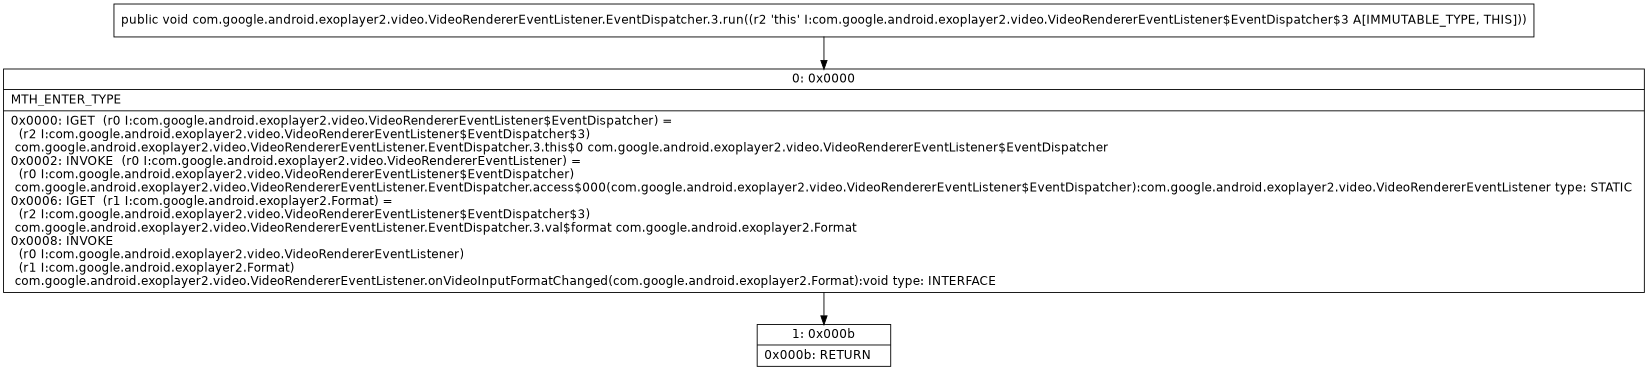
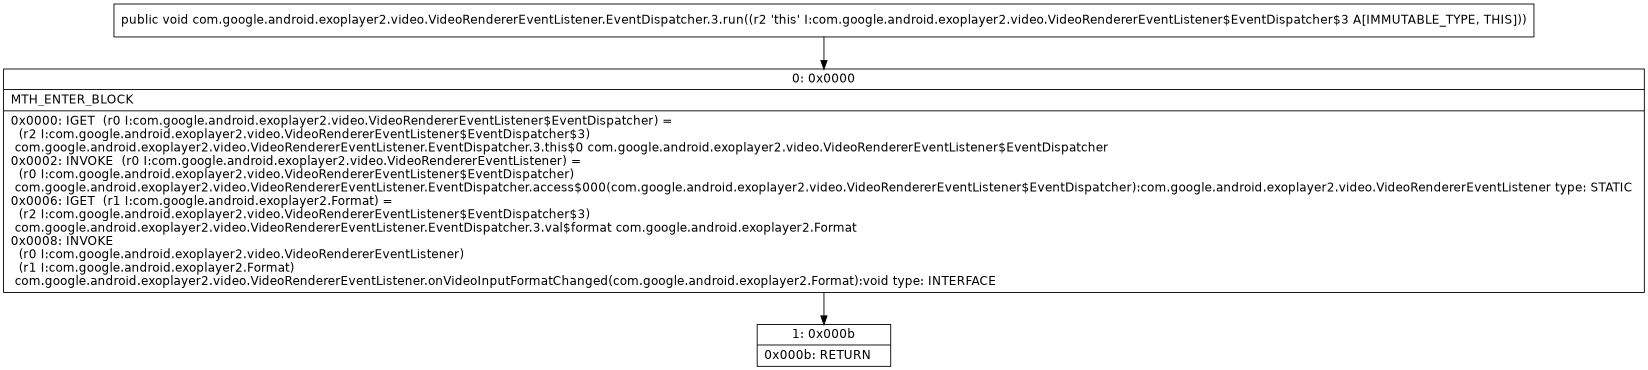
node "0: 0x0000": text "MTH_ENTER_TYPE" -> "MTH_ENTER_BLOCK"
